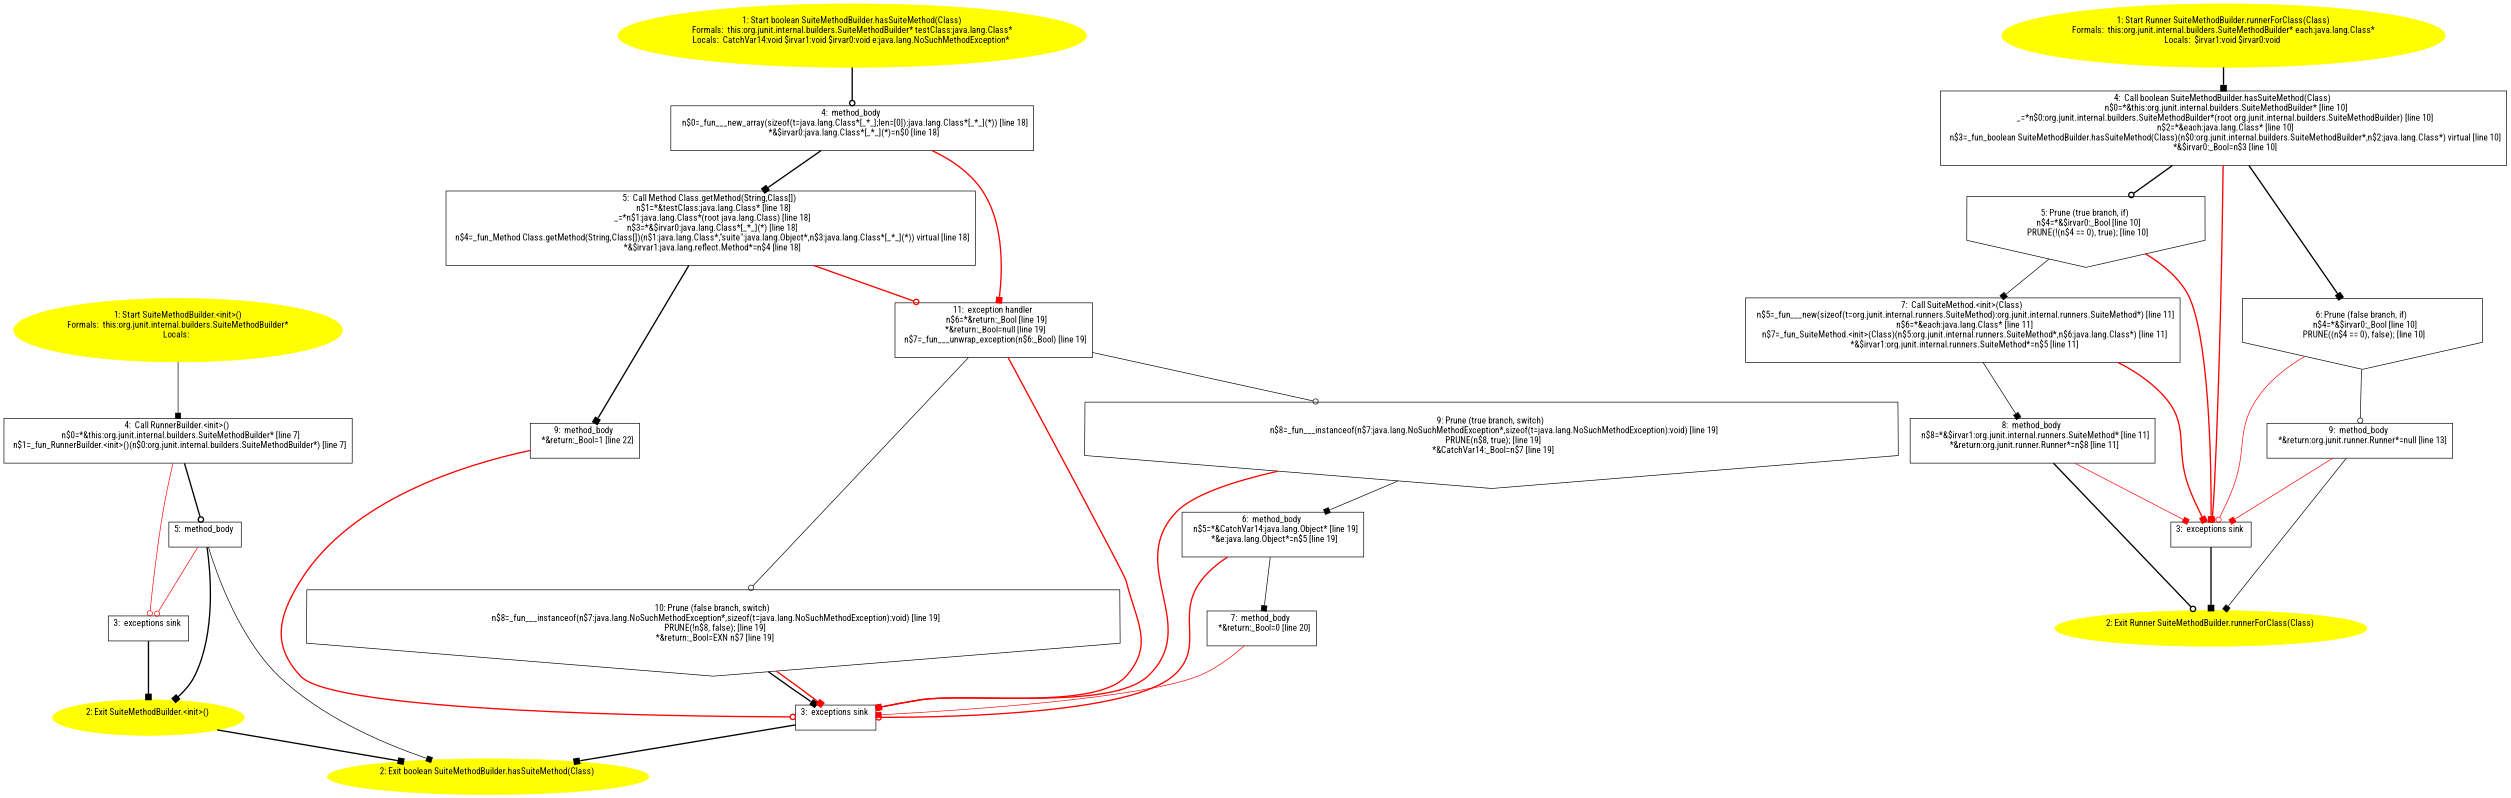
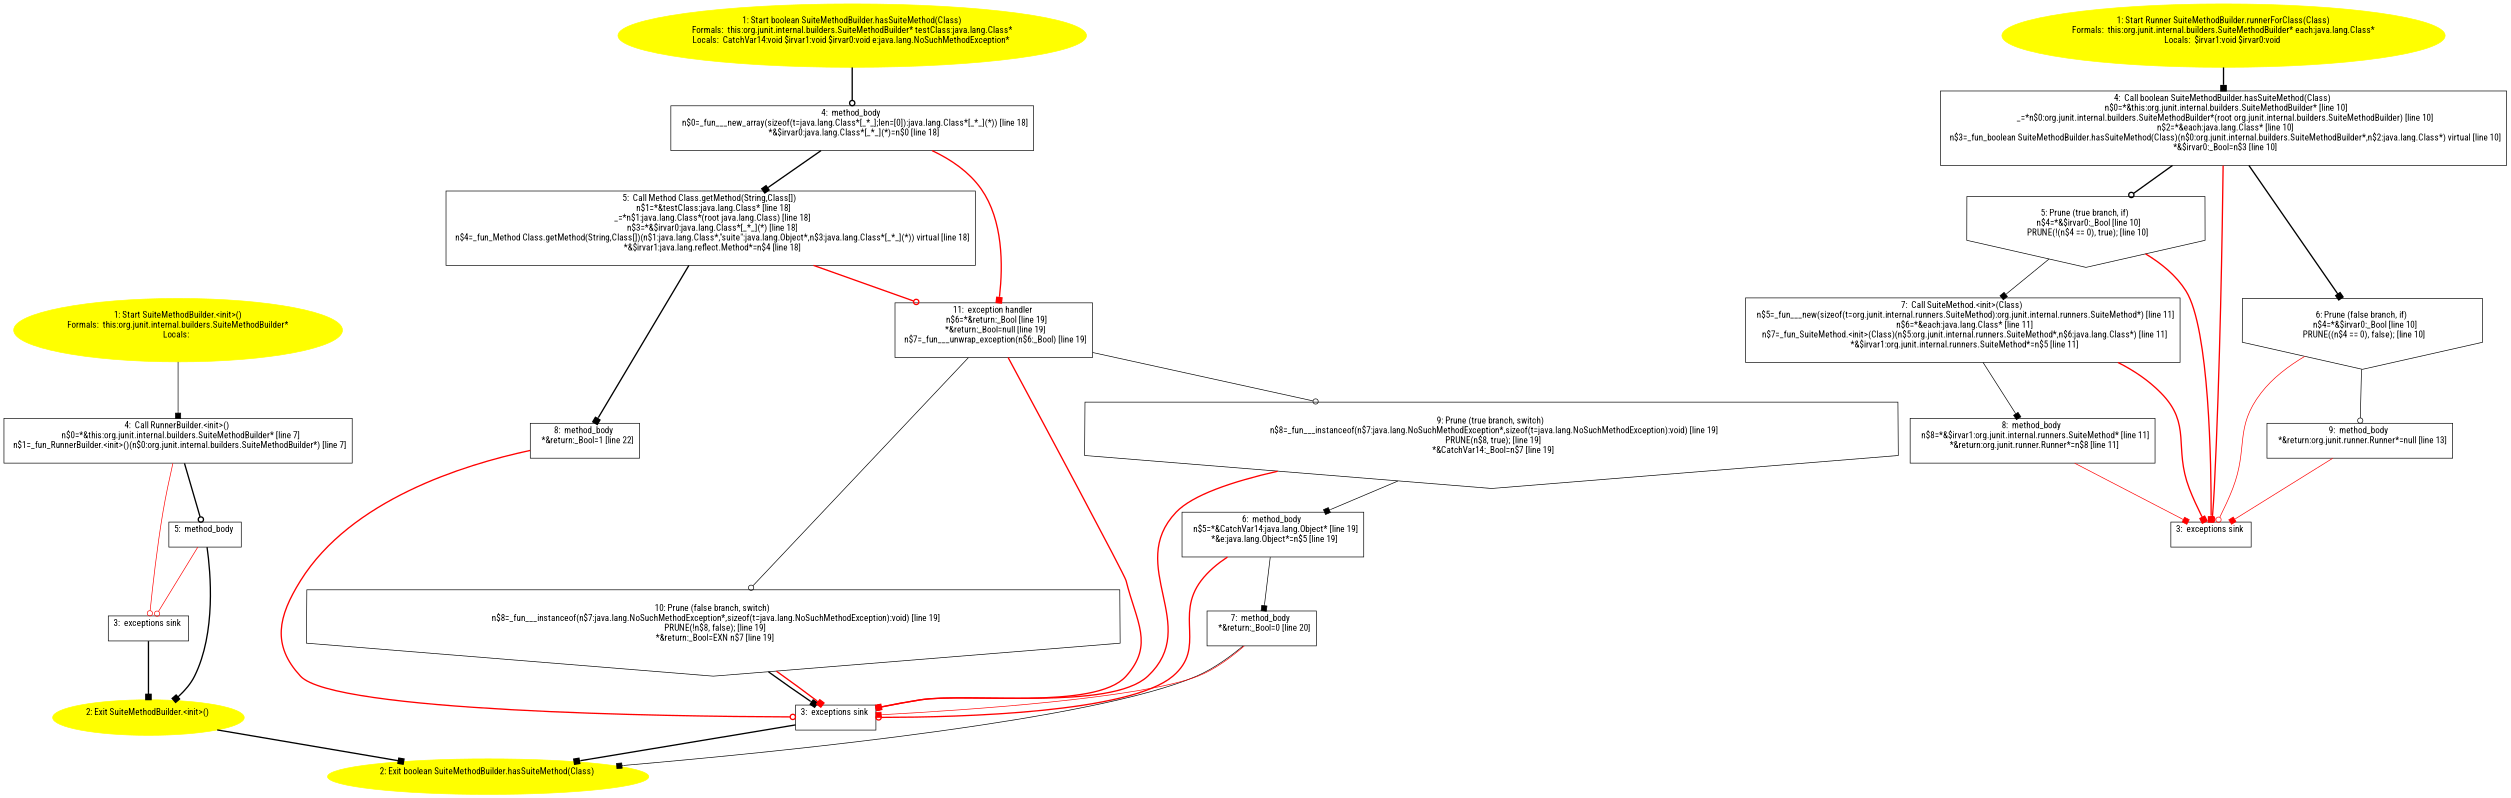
node "9:  method_body *&return:_Bool=1 [line 22]": label "9:  method_body *&return:_Bool=1 [line 22]" -> "8:  method_body *&return:_Bool=1 [line 22]"
node "2: Exit Runner SuiteMethodBuilder.runnerForClass(Class)": removed
edge "5:  method_body" -> "2: Exit boolean SuiteMethodBuilder.hasSuiteMethod(Class)": now "7:  method_body *&return:_Bool=0 [line 20]" -> "2: Exit boolean SuiteMethodBuilder.hasSuiteMethod(Class)"
